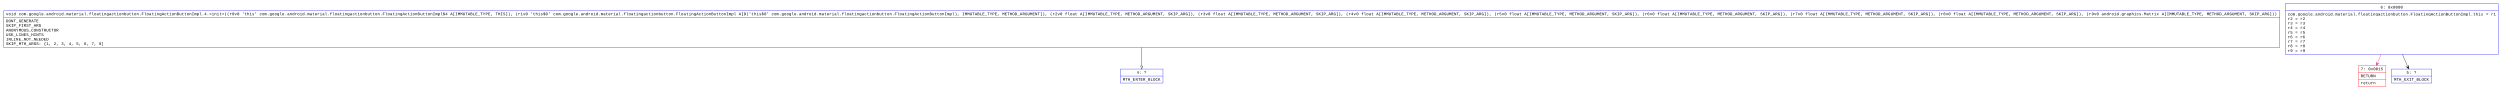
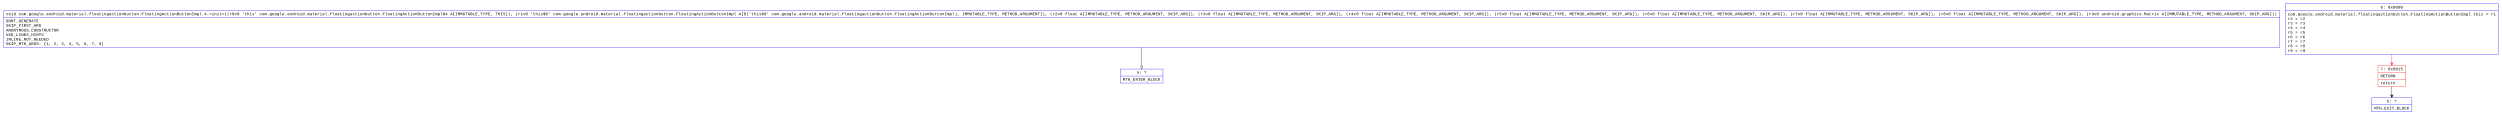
edge "6: 0x0000" -> "5: ?": now "7: 0x0015" -> "5: ?"
